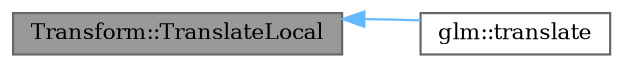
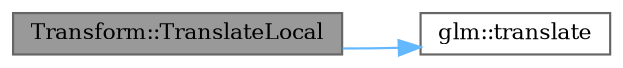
edge "glm::translate" -> "Transform::TranslateLocal": reversed
